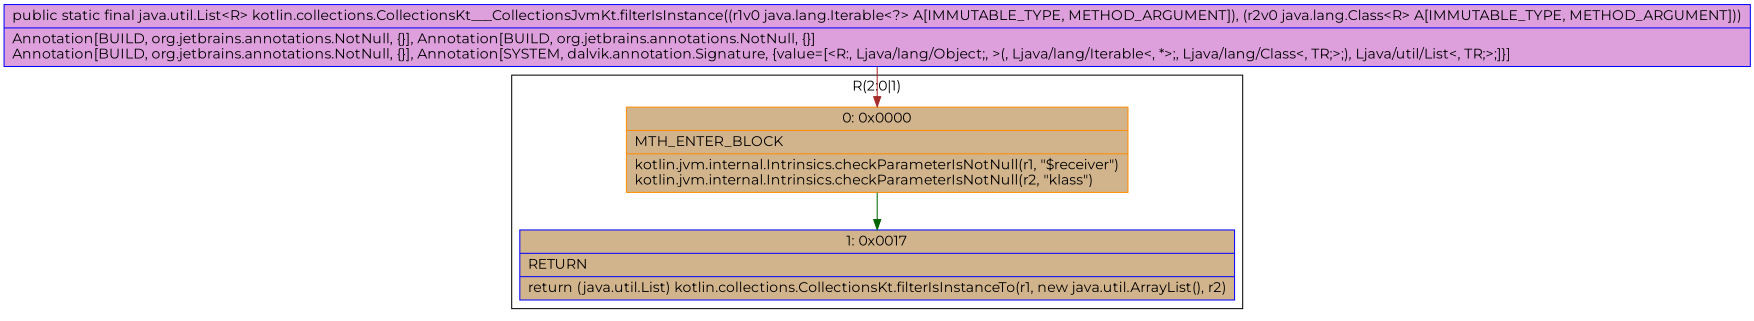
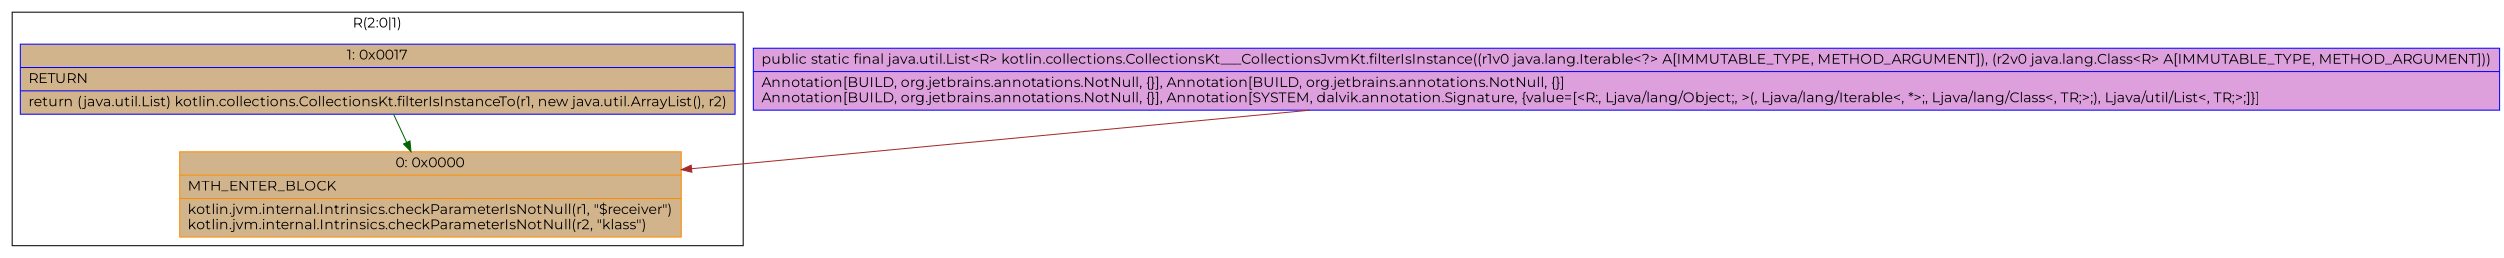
edge "0: 0x0000" -> "1: 0x0017": reversed
